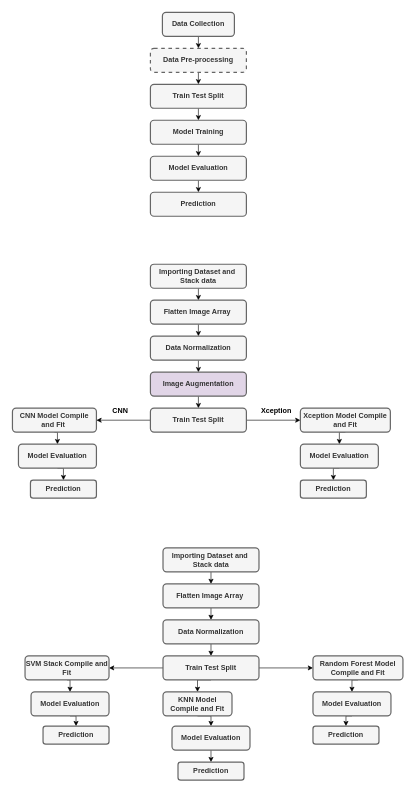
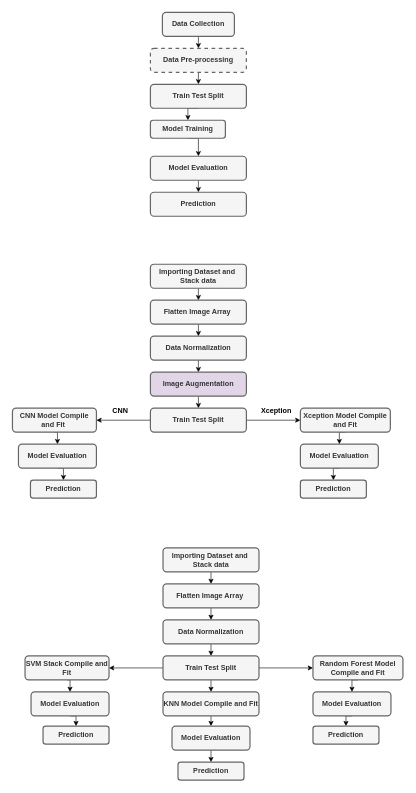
node "Model Training": size 96x24 -> 75x18
node "KNN Model Compile and Fit": size 69x24 -> 96x24
